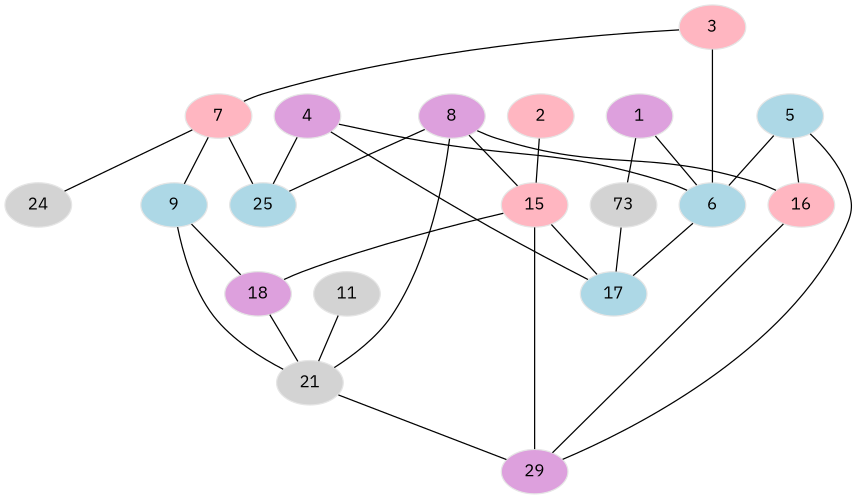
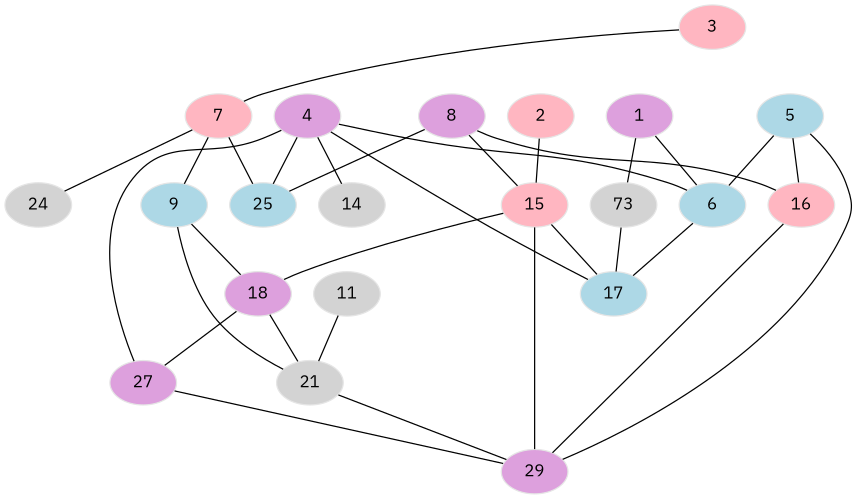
edge "3" -- "6": removed
node "14": added
edge "8" -- "21": removed
node "27": added
